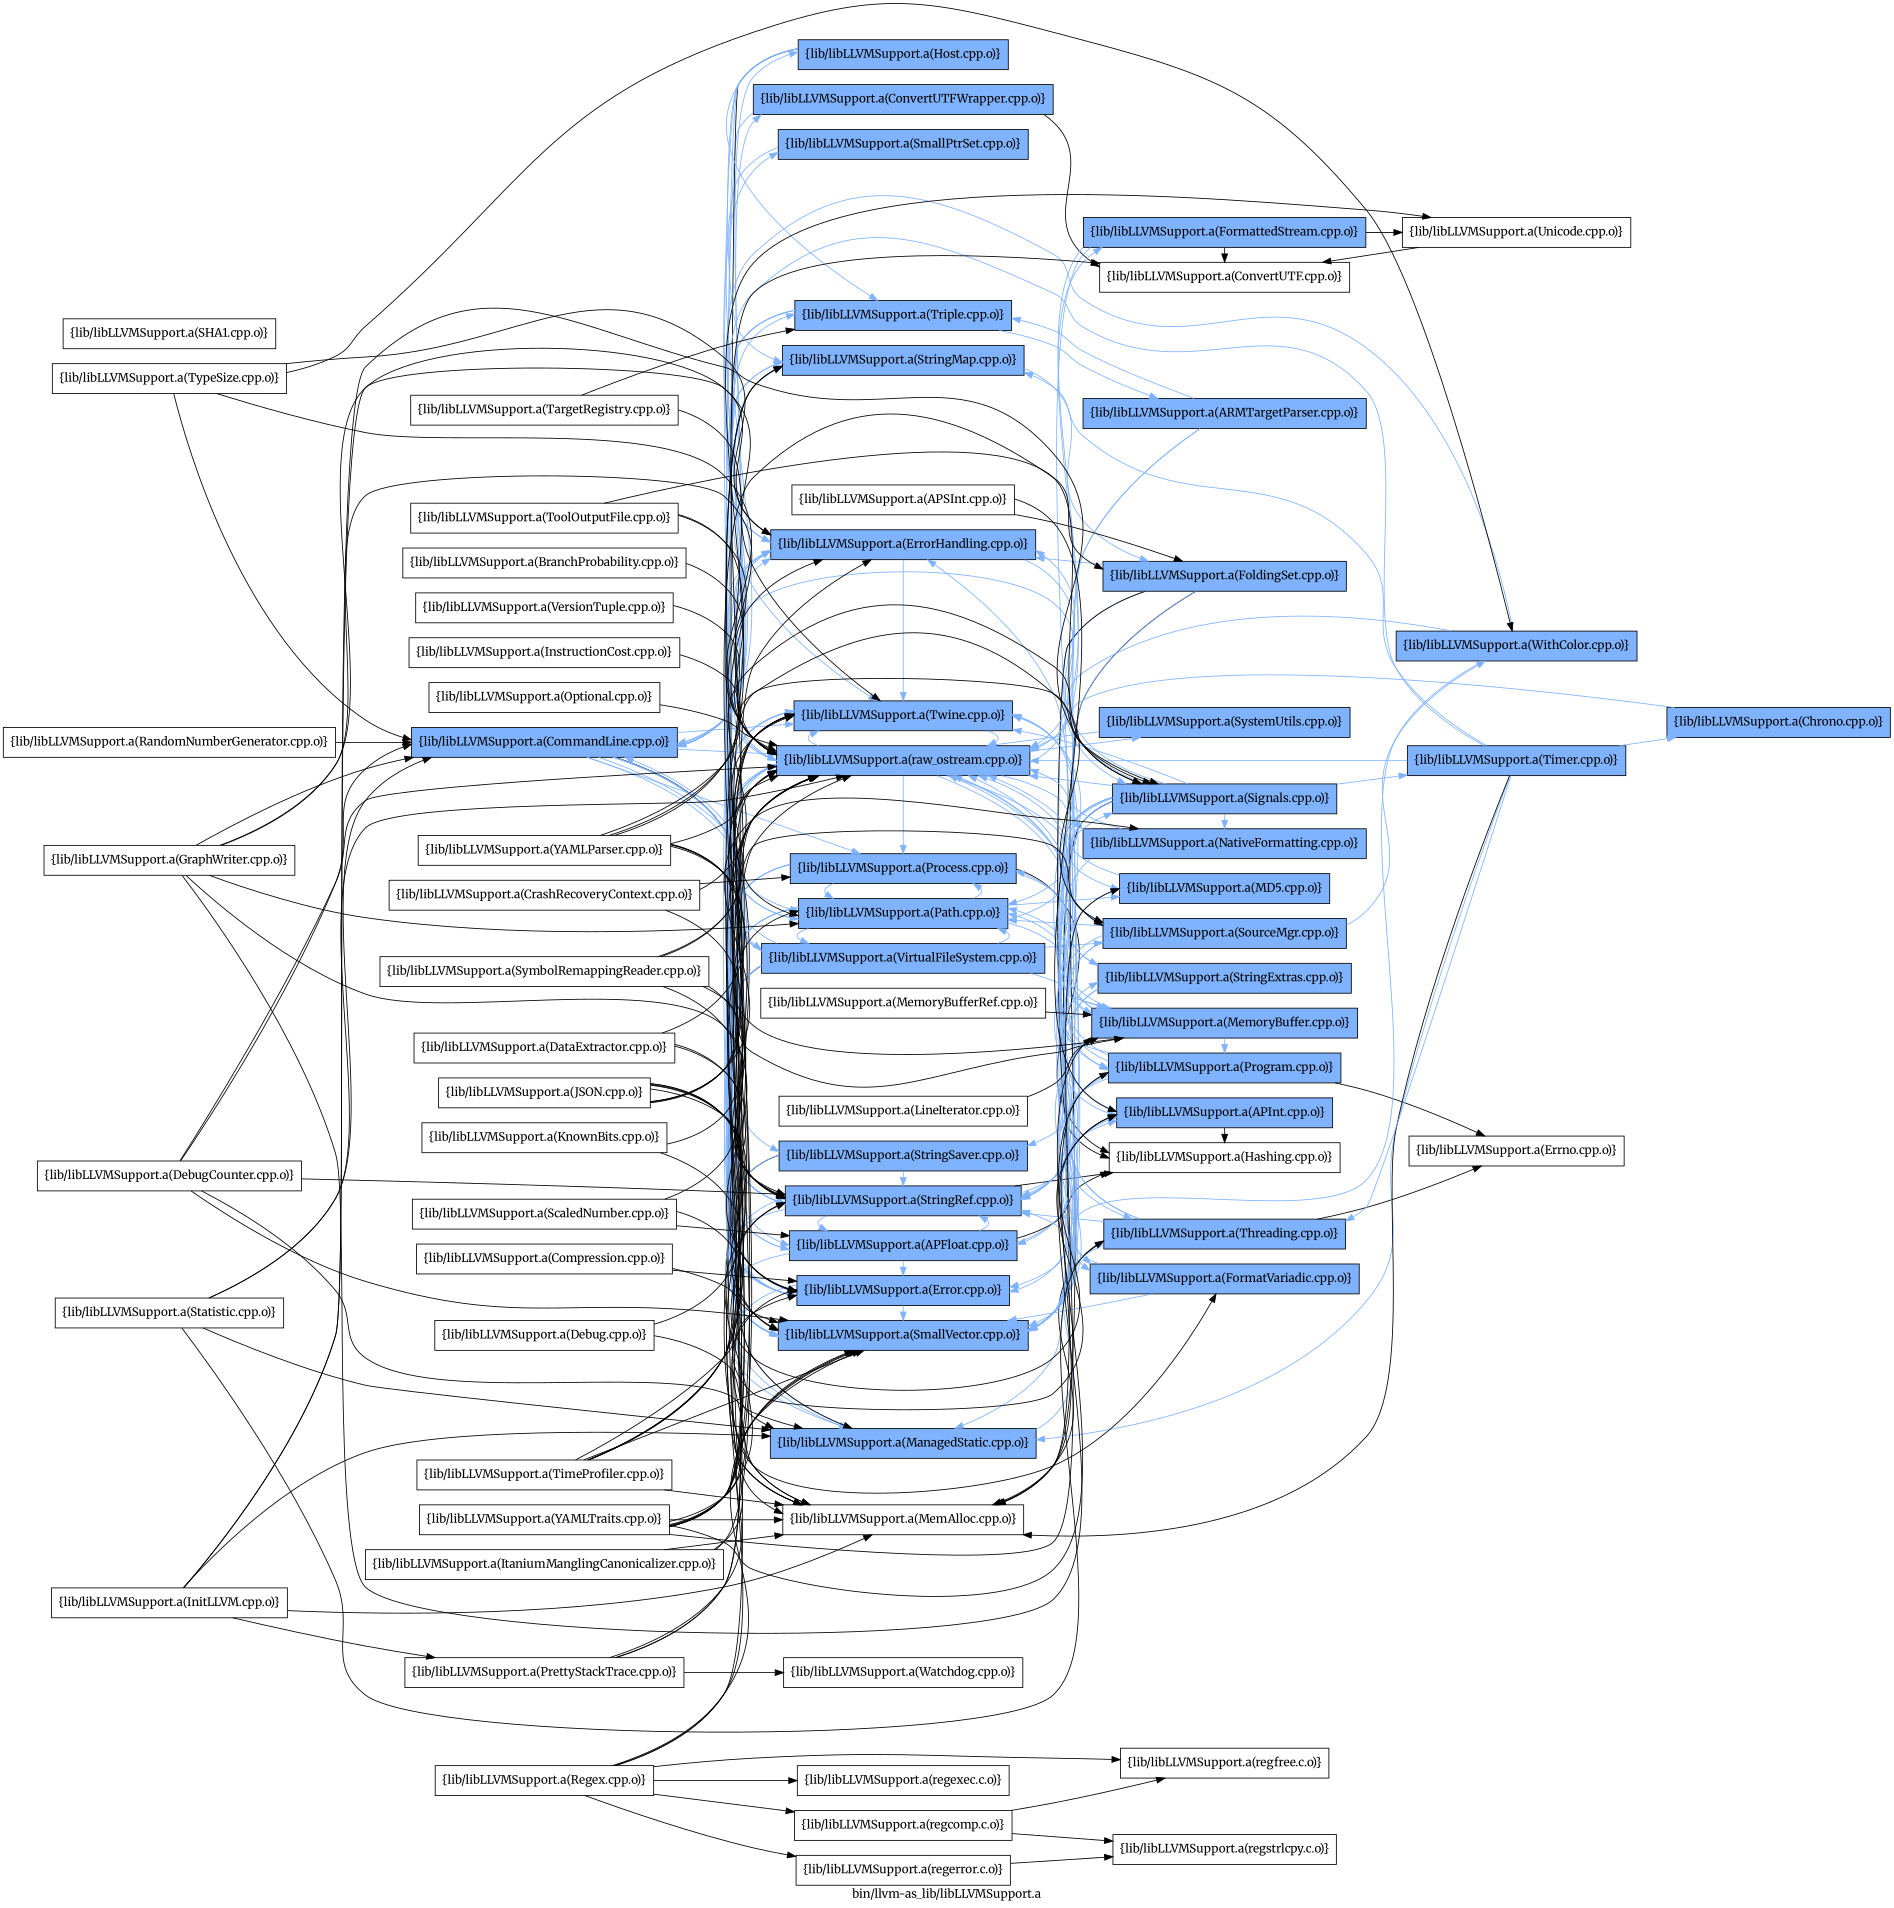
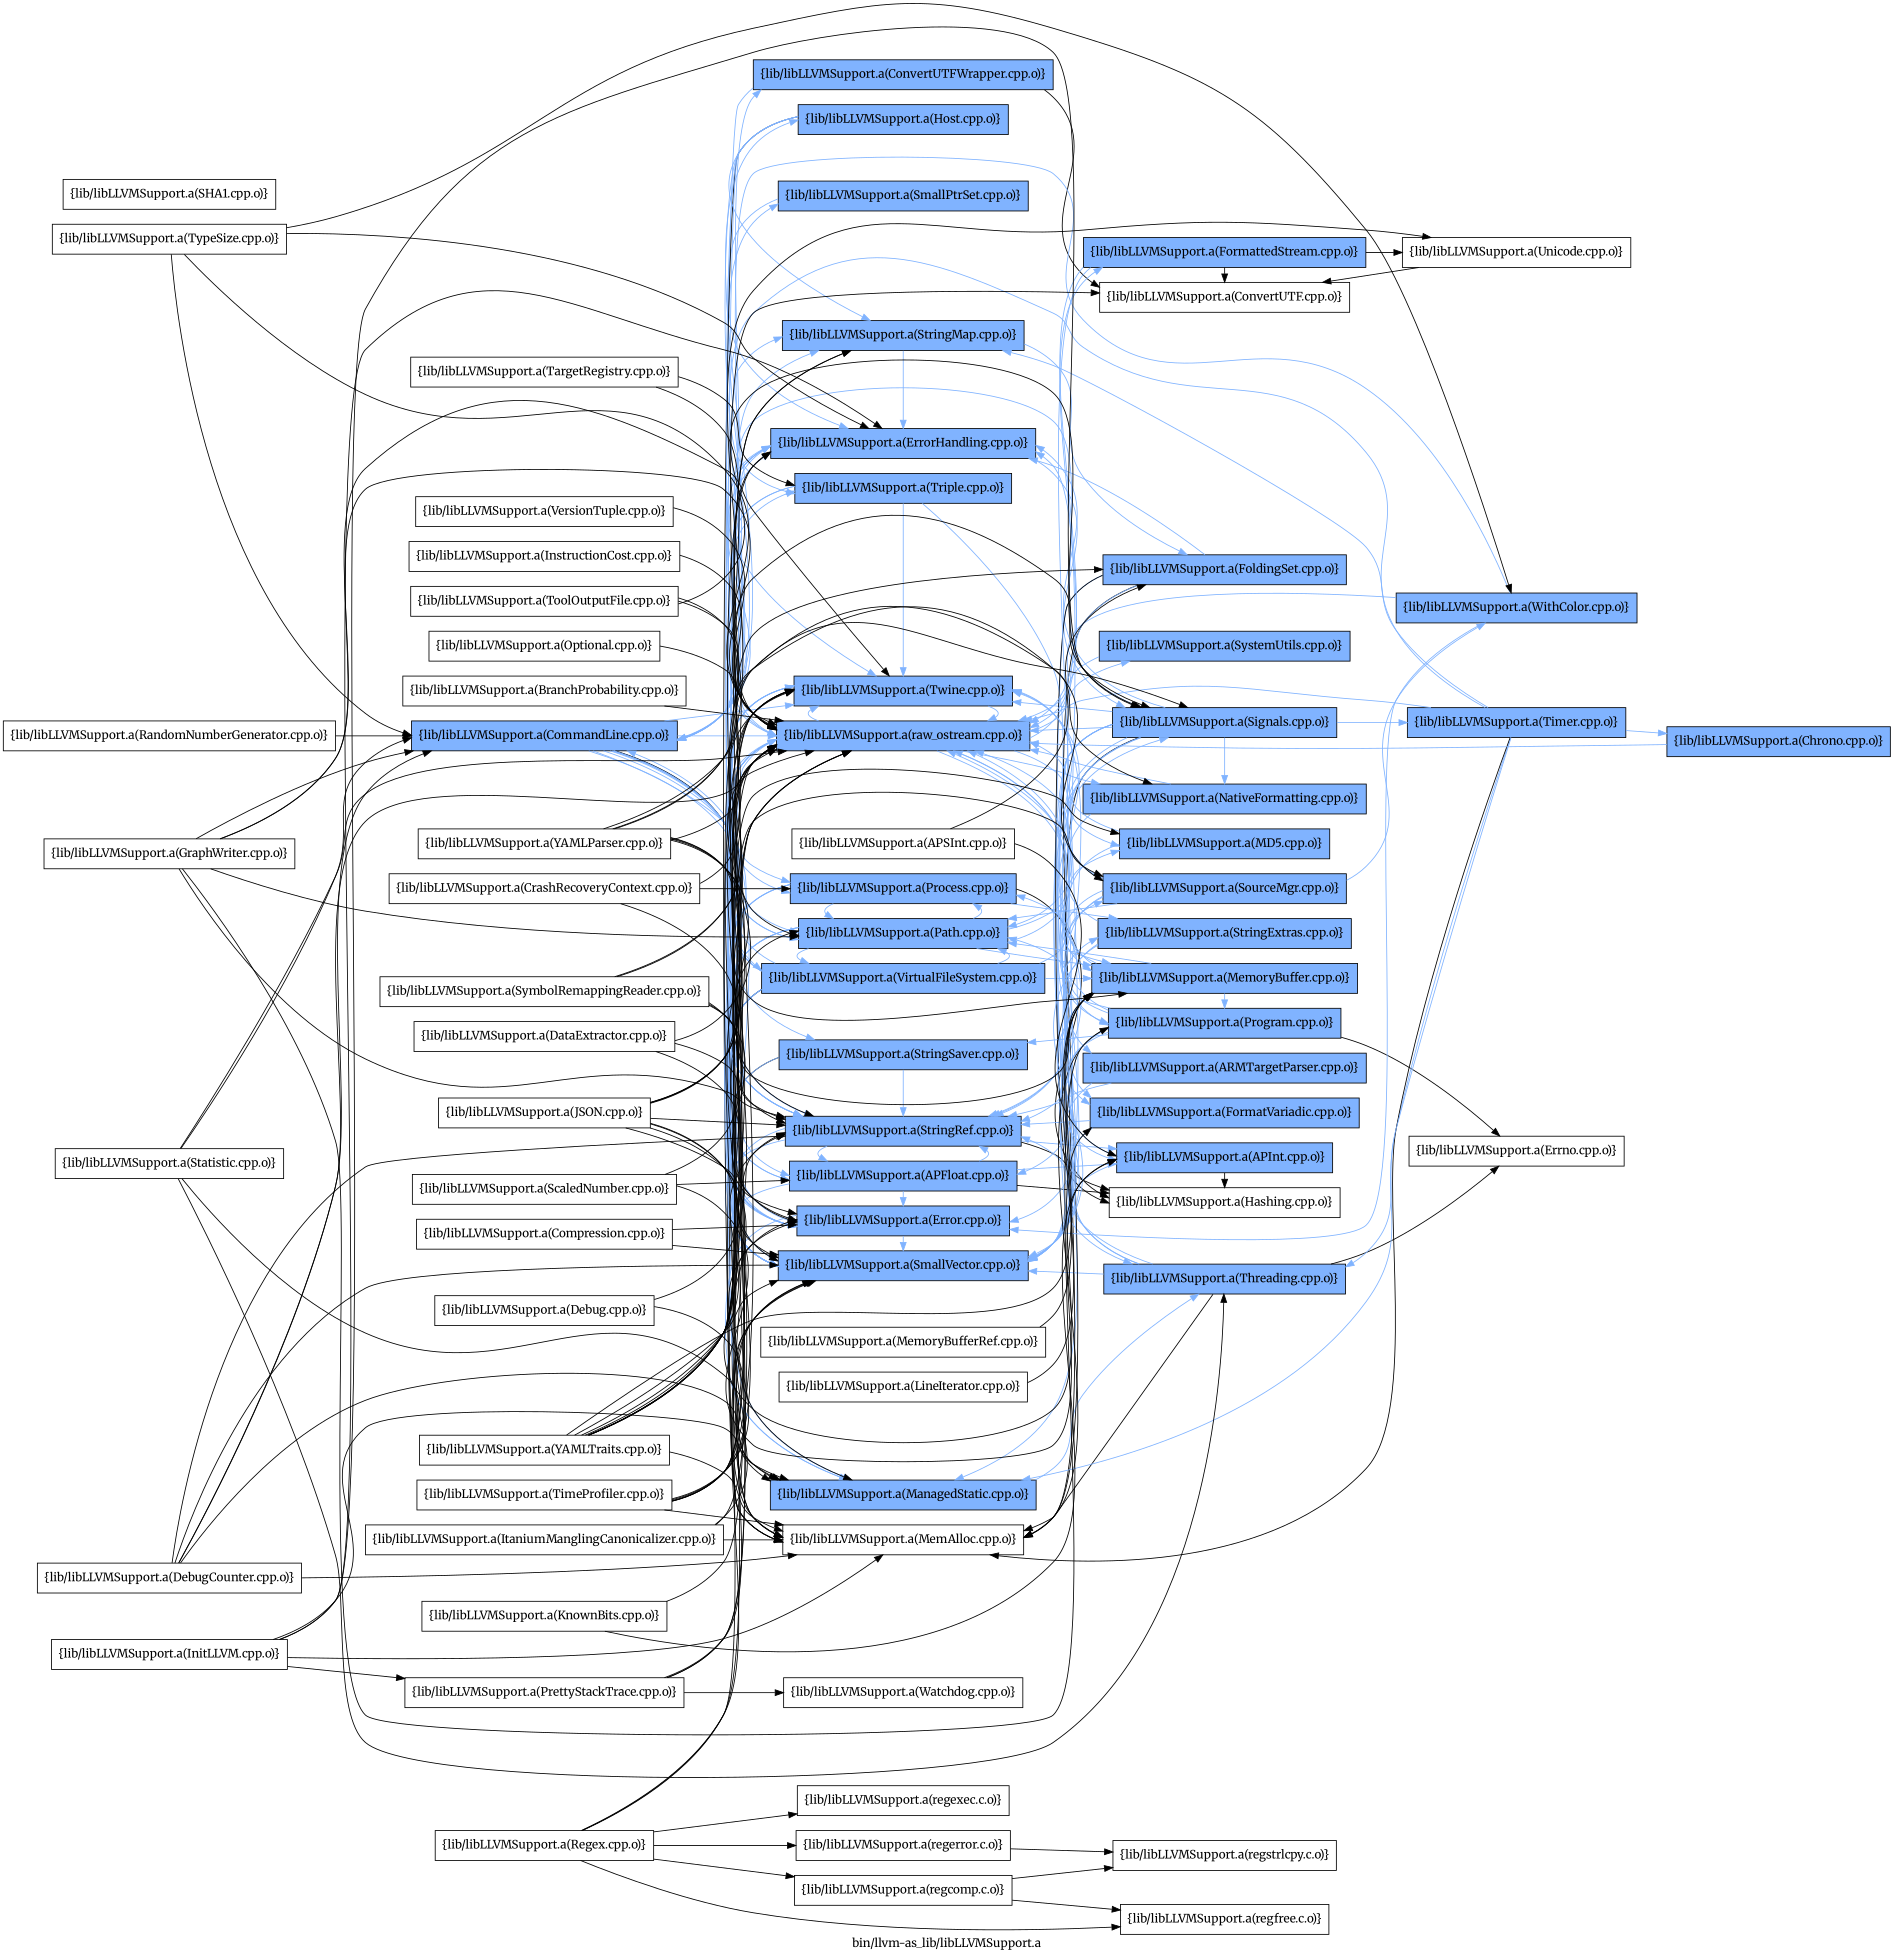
edge "{lib/libLLVMSupport.a(ARMTargetParser.cpp.o)}" -> "{lib/libLLVMSupport.a(Triple.cpp.o)}": removed
edge "{lib/libLLVMSupport.a(DebugCounter.cpp.o)}" -> "{lib/libLLVMSupport.a(MemAlloc.cpp.o)}": added
